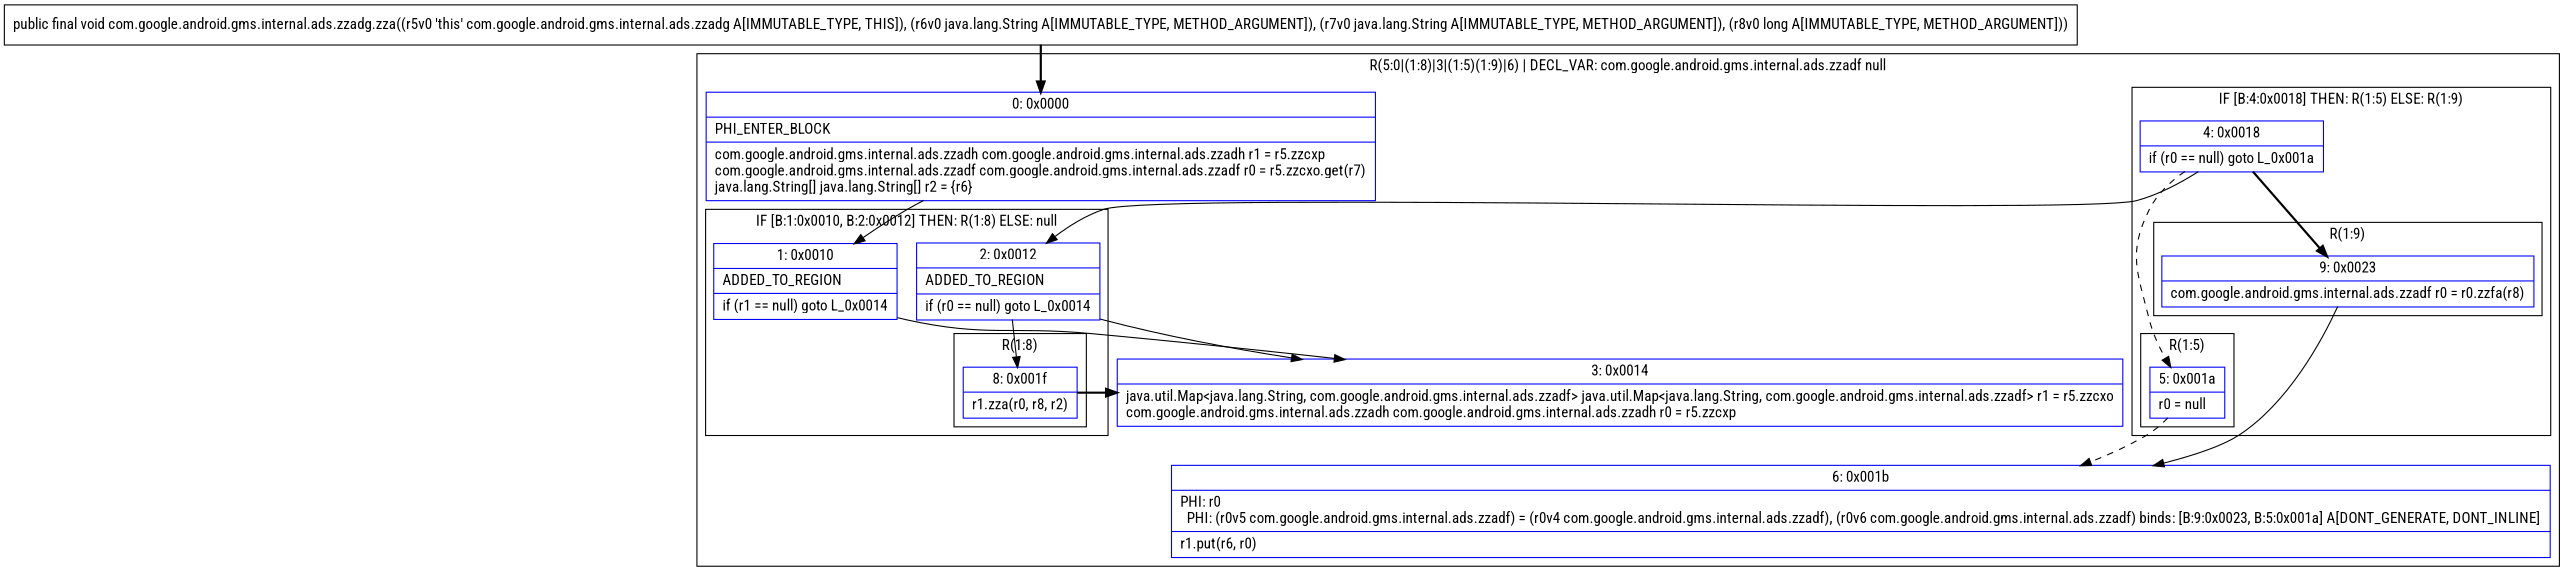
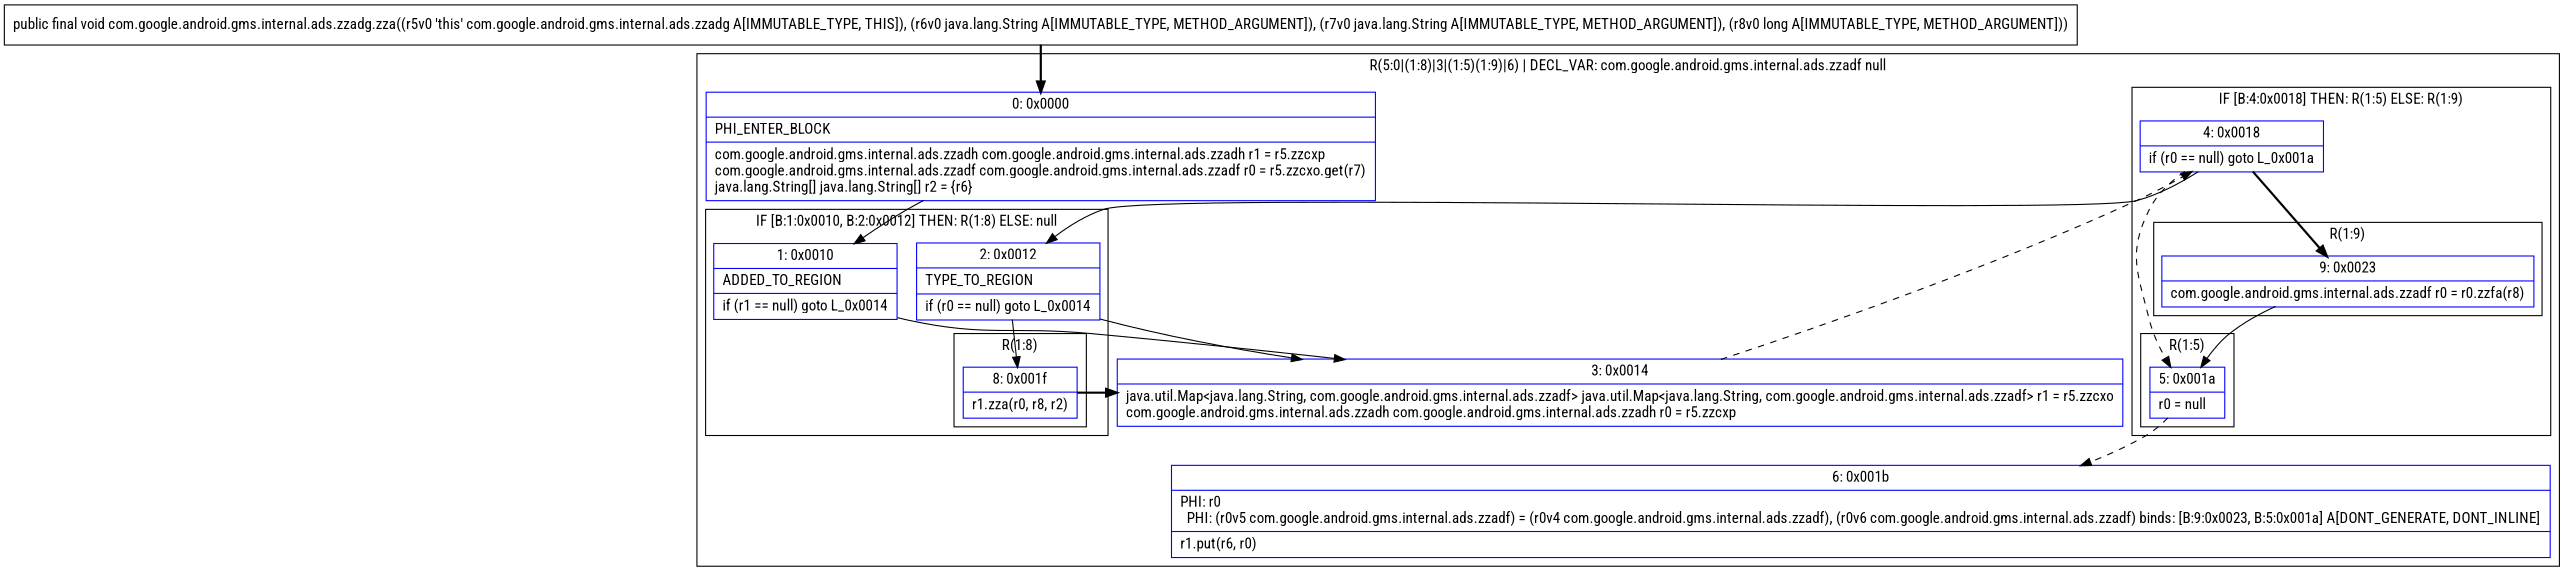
edge "3: 0x0014" -> "4: 0x0018": added
node "2: 0x0012": text "ADDED_TO_REGION" -> "TYPE_TO_REGION"
edge "9: 0x0023" -> "6: 0x001b": now "9: 0x0023" -> "5: 0x001a"
